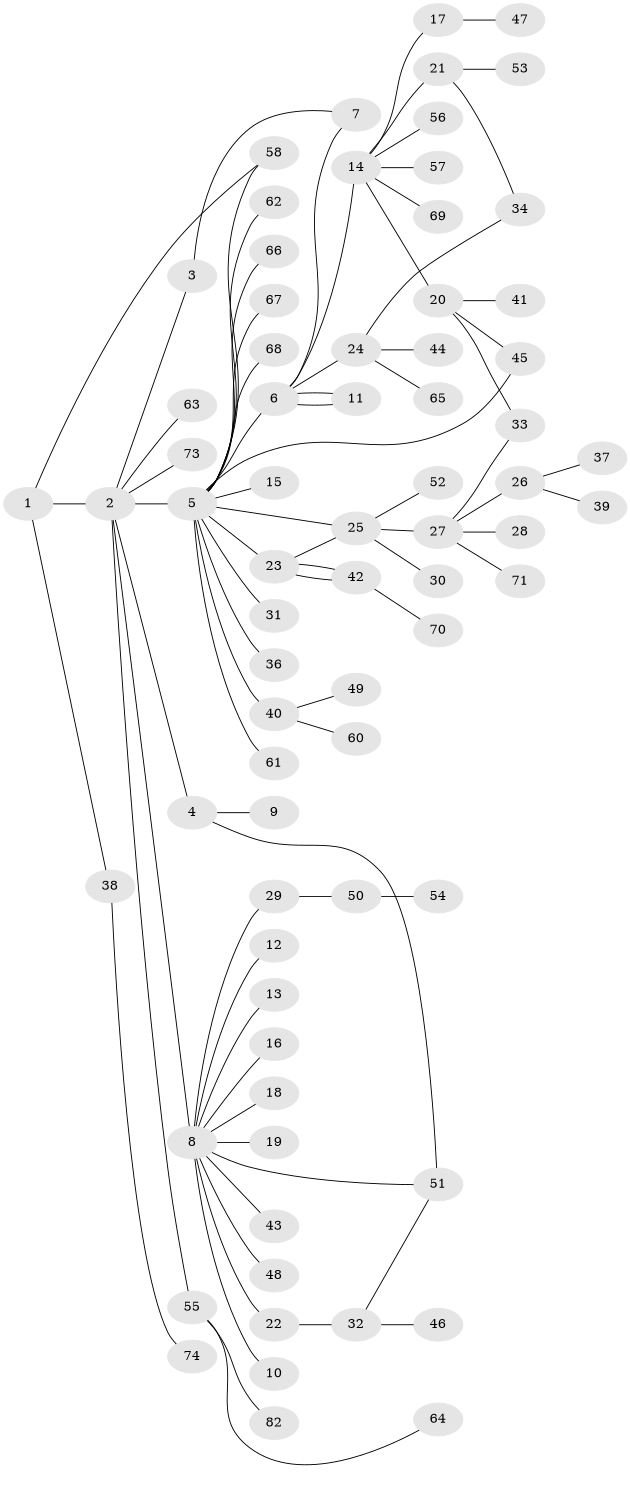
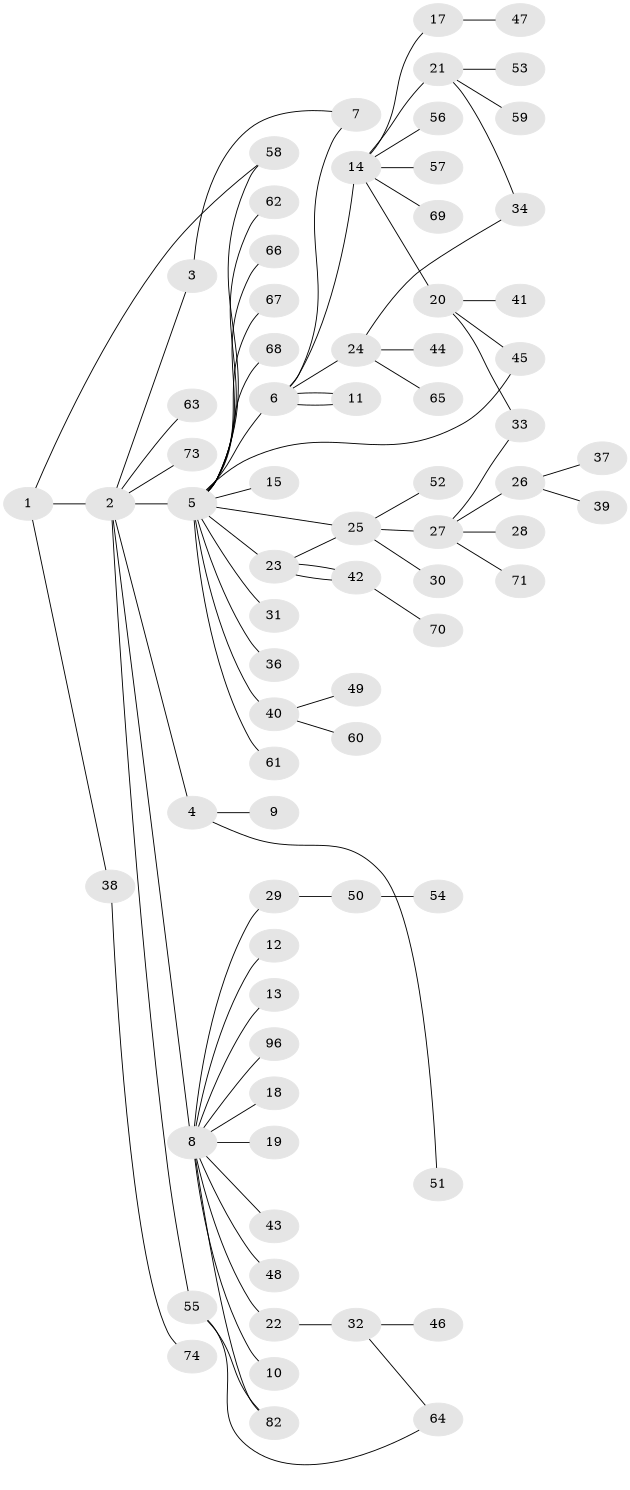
node "59": added
node "16": label "16" -> "96"
edge "8" -- "51": now "8" -- "82"
edge "51" -- "32": now "64" -- "32"
